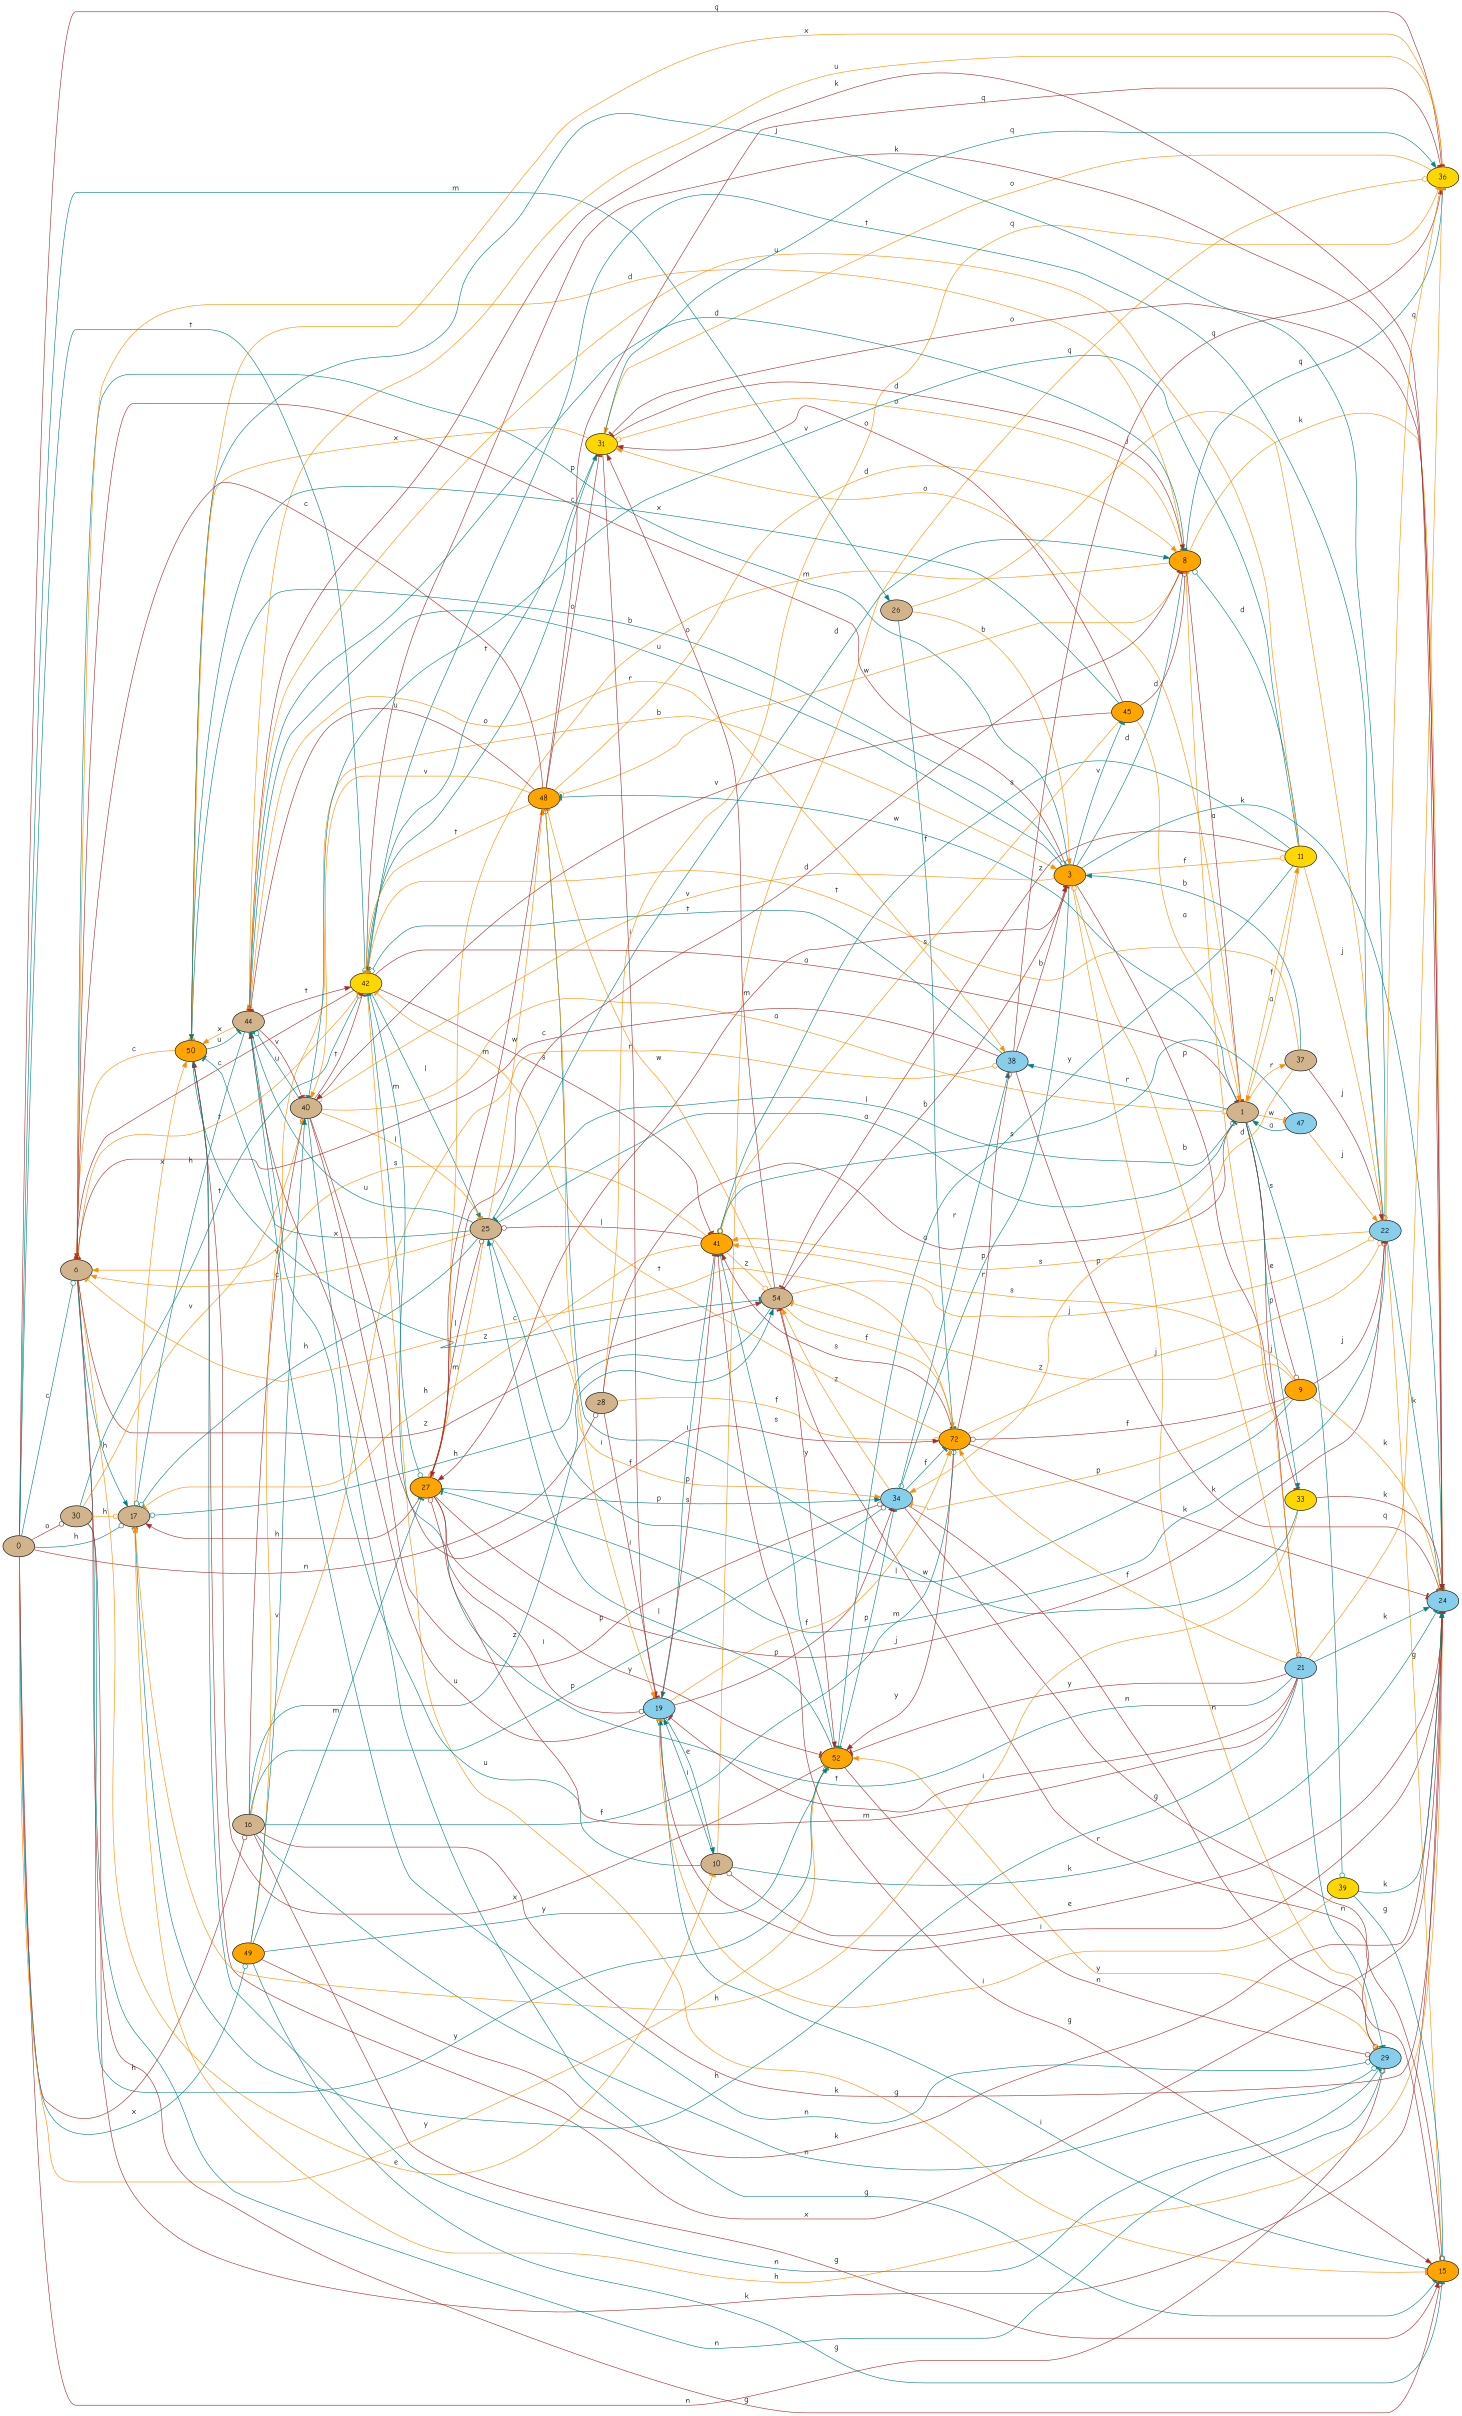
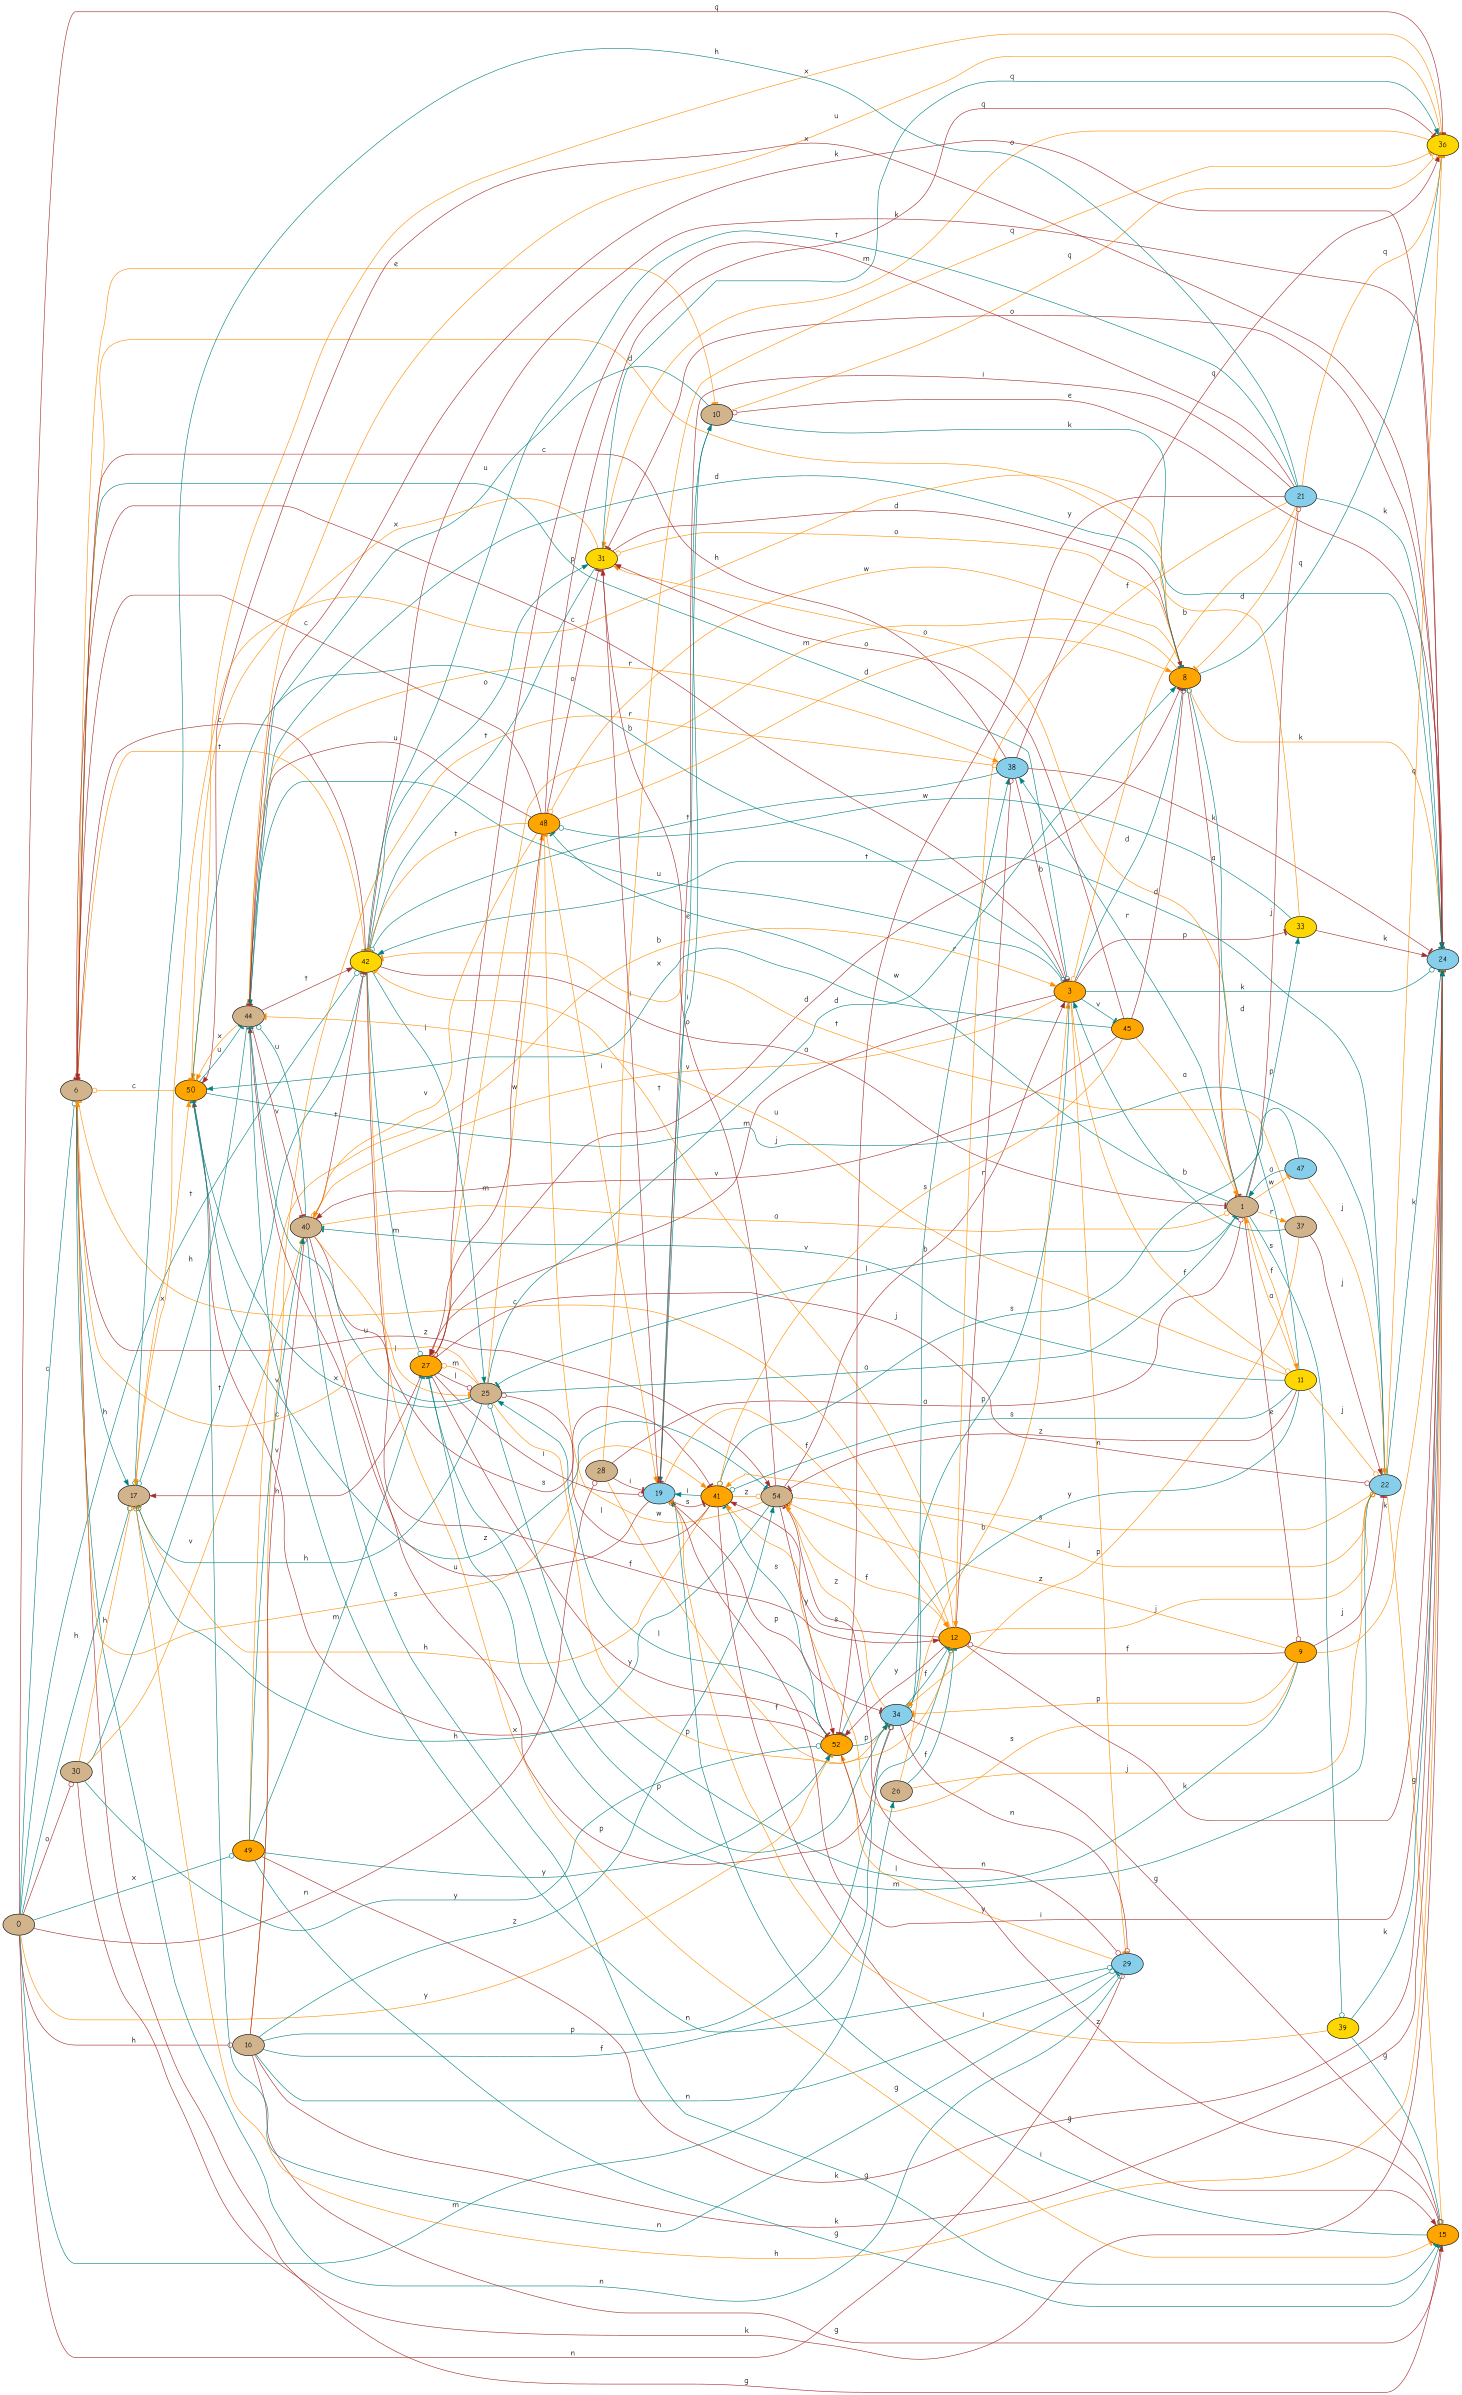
edge "41" -> "6": reversed
node "72": label "72" -> "12"
edge "15" -> "54": label "r" -> "z"
edge "21" -> "29": removed, label "n"
